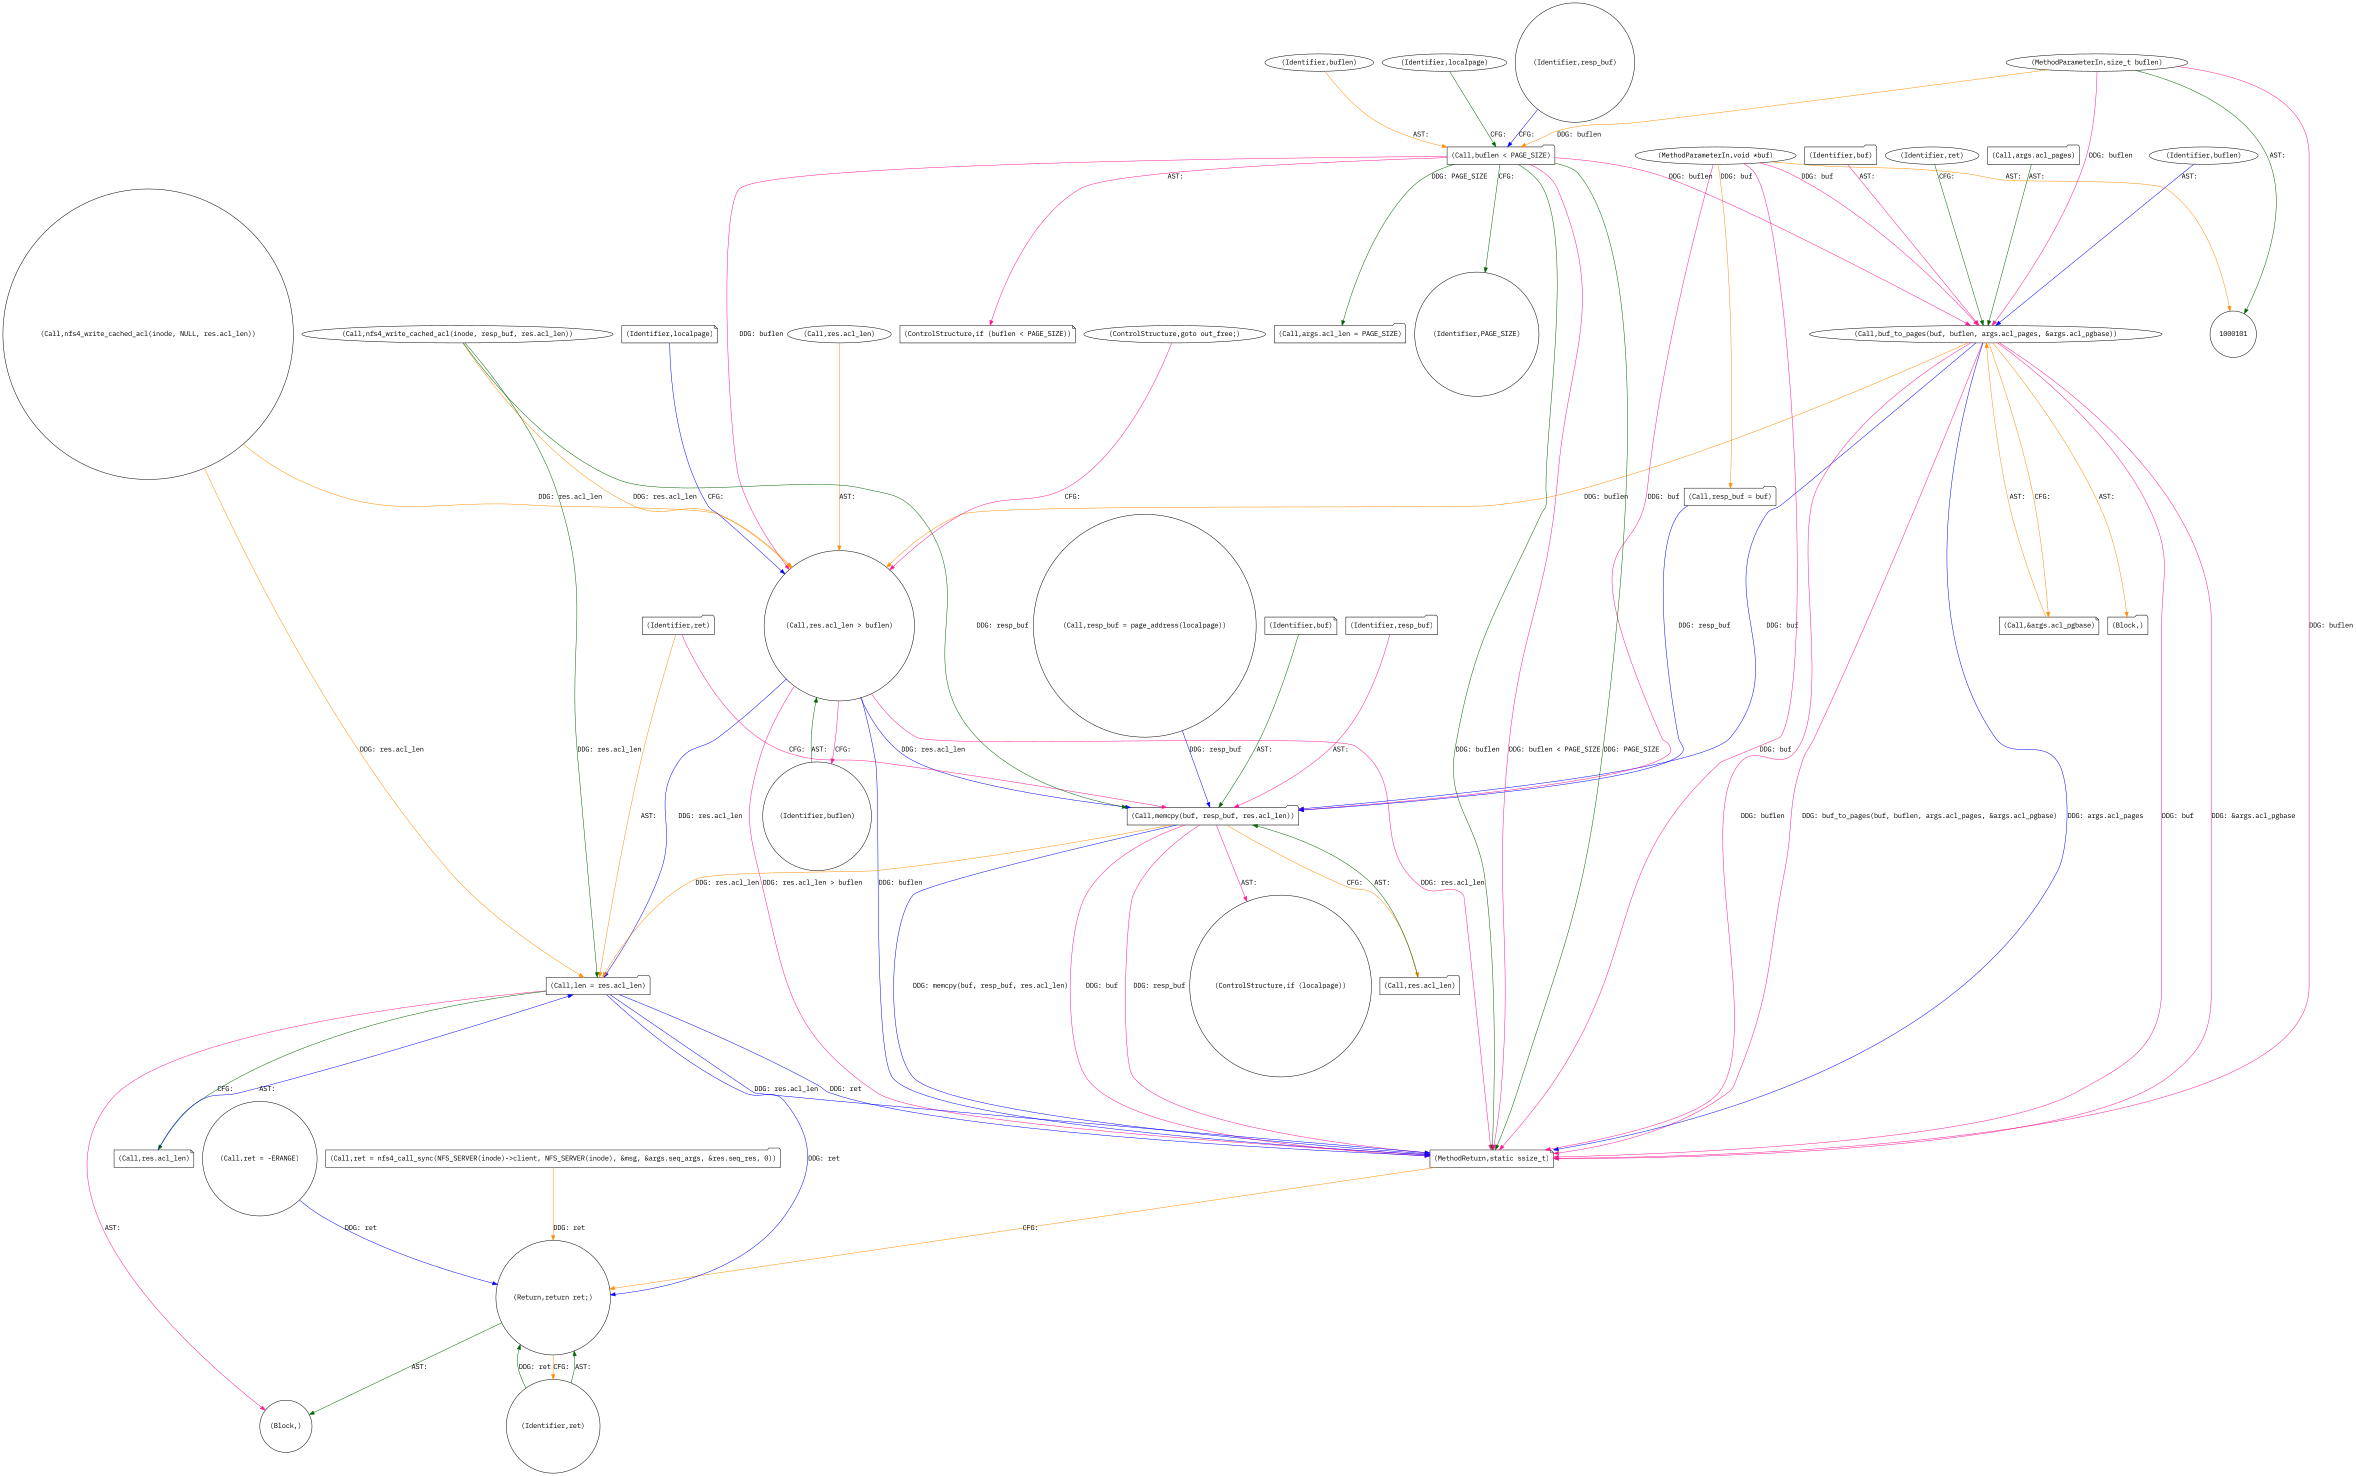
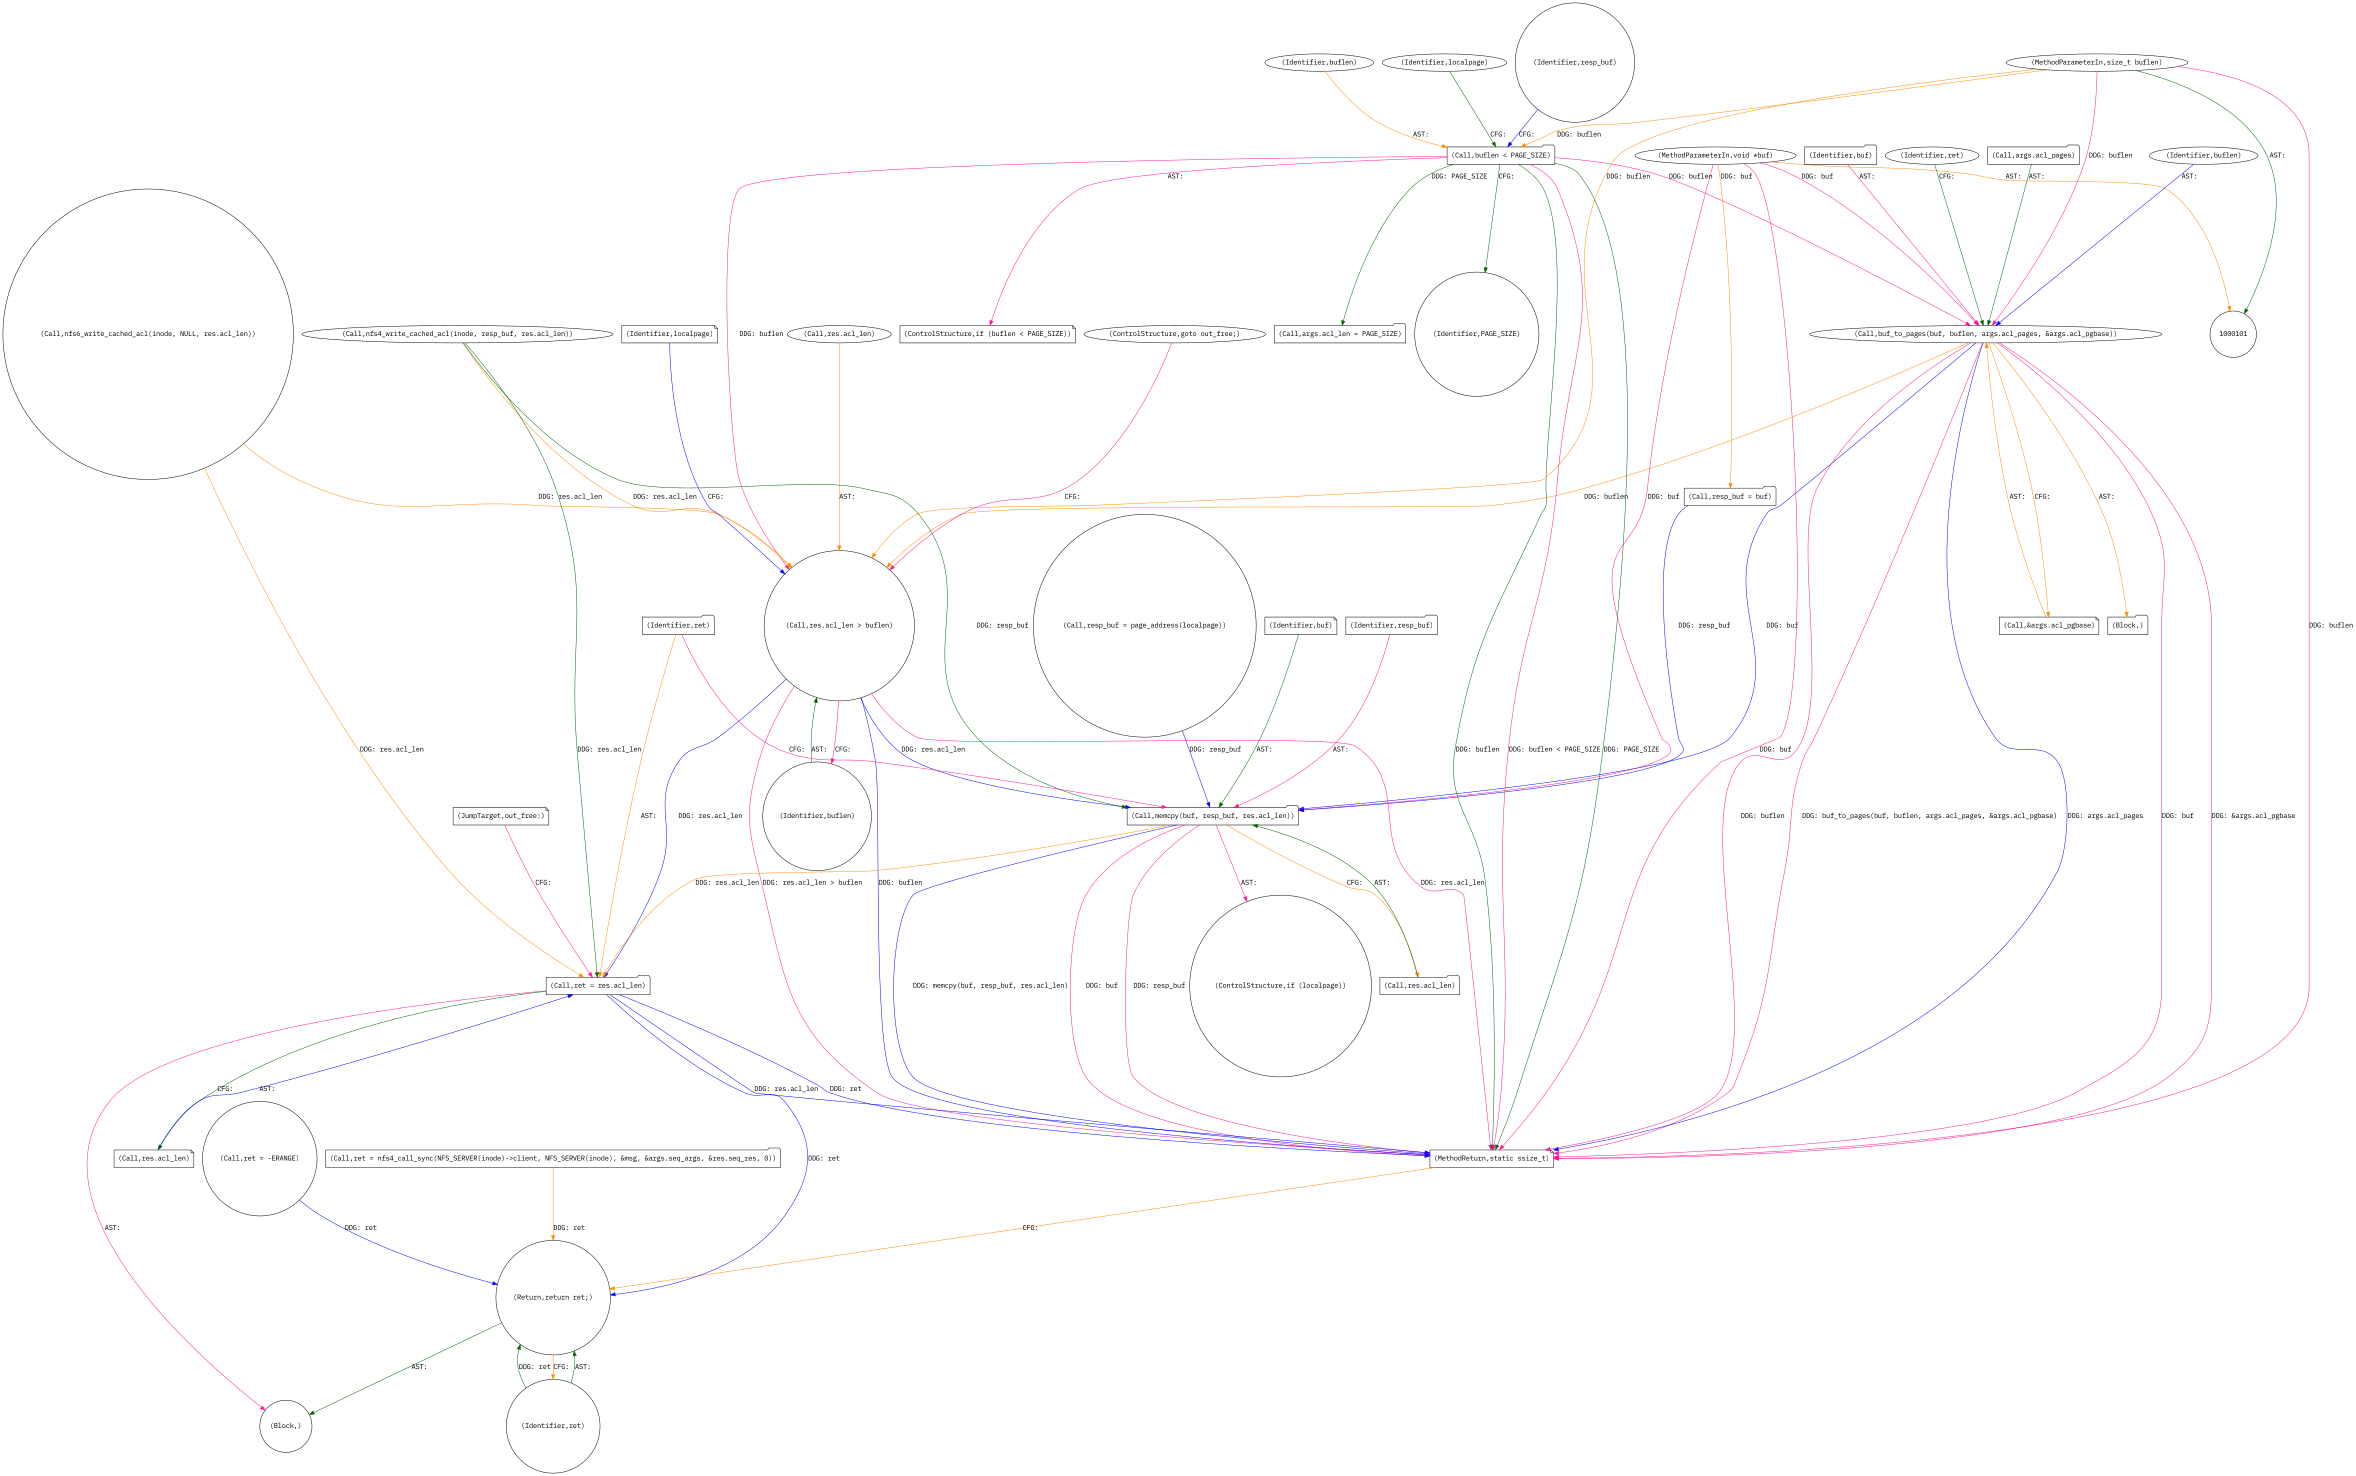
node "(Call,nfs4_write_cached_acl(inode, NULL, res.acl_len))": label "(Call,nfs4_write_cached_acl(inode, NULL, res.acl_len))" -> "(Call,nfs6_write_cached_acl(inode, NULL, res.acl_len))"
edge "(MethodParameterIn,size_t buflen)" -> "(Call,res.acl_len > buflen)": added, label "DDG: buflen"
node "(JumpTarget,out_free:)": added
node "(Call,len = res.acl_len)": label "(Call,len = res.acl_len)" -> "(Call,ret = res.acl_len)"
